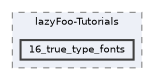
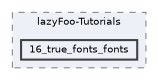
node "16_true_type_fonts": label "16_true_type_fonts" -> "16_true_fonts_fonts"
